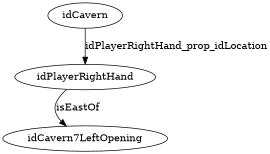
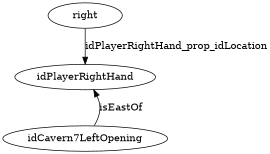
node "idCavern": label "idCavern" -> "right"
edge "idPlayerRightHand" -> "idCavern7LeftOpening": reversed
